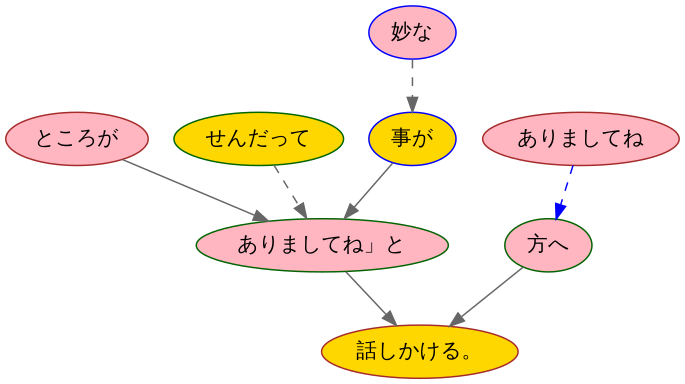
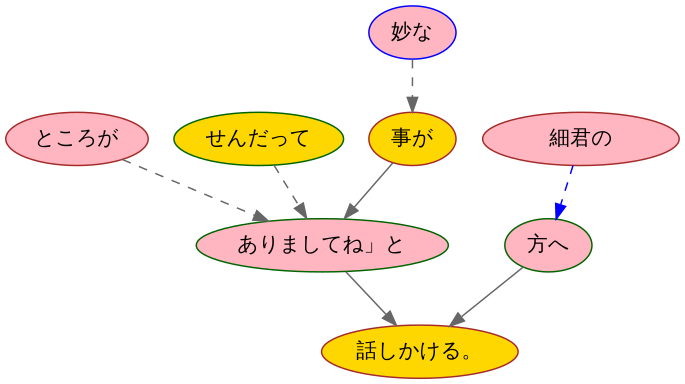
node "事が": color blue -> brown
node "ありましてね": label "ありましてね" -> "細君の"
edge "ところが" -> "ありましてね」と": style solid -> dashed
